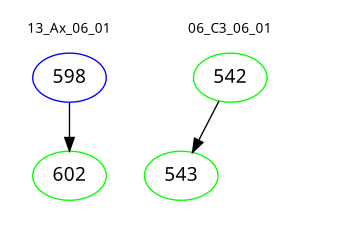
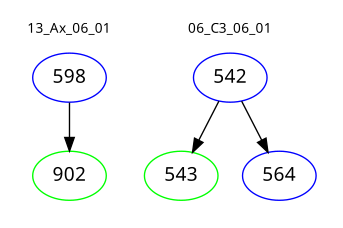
node "542": color green -> blue
node "602": label "602" -> "902"
node "564": added
